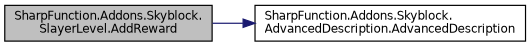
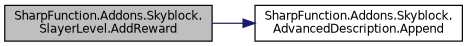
node "SharpFunction.Addons.Skyblock. AdvancedDescription.AdvancedDescription": label "SharpFunction.Addons.Skyblock. AdvancedDescription.AdvancedDescription" -> "SharpFunction.Addons.Skyblock. AdvancedDescription.Append"
